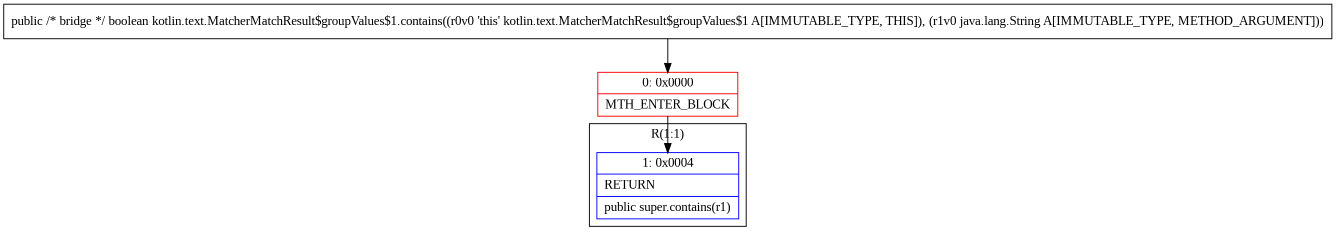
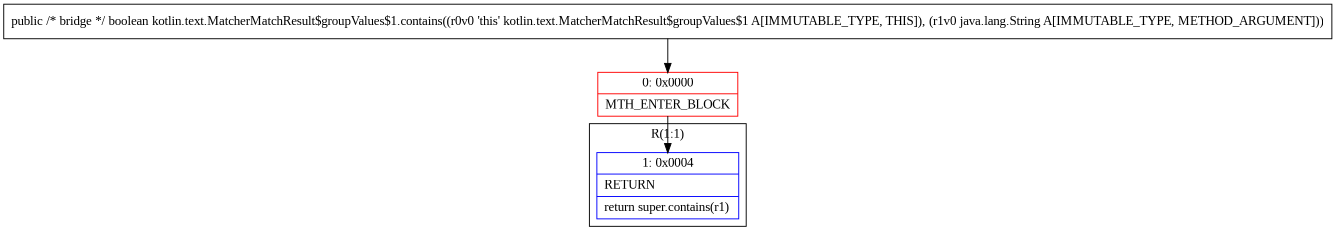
node "1: 0x0004": text "public super.contains(r1)" -> "return super.contains(r1)"
